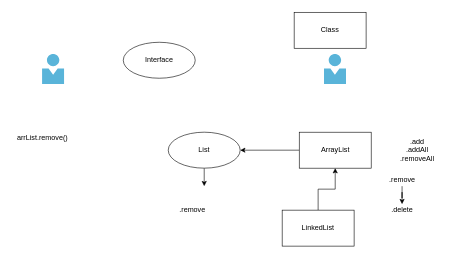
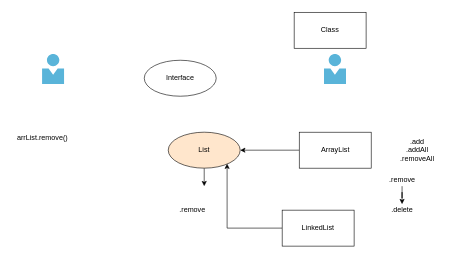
node "Interface": moved (159, 60) -> (180, 78)
node "List": fillcolor #ffffff -> #ffe6cc
edge "LinkedList" -> "ArrayList": now "LinkedList" -> "List"
